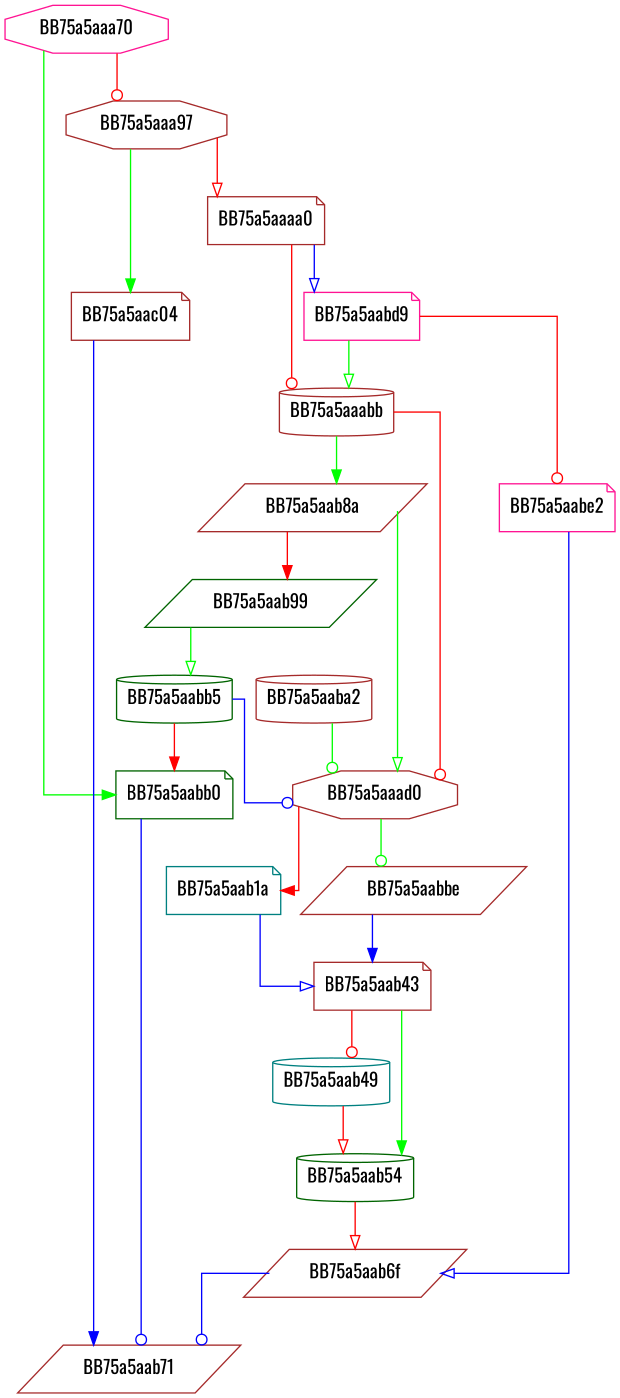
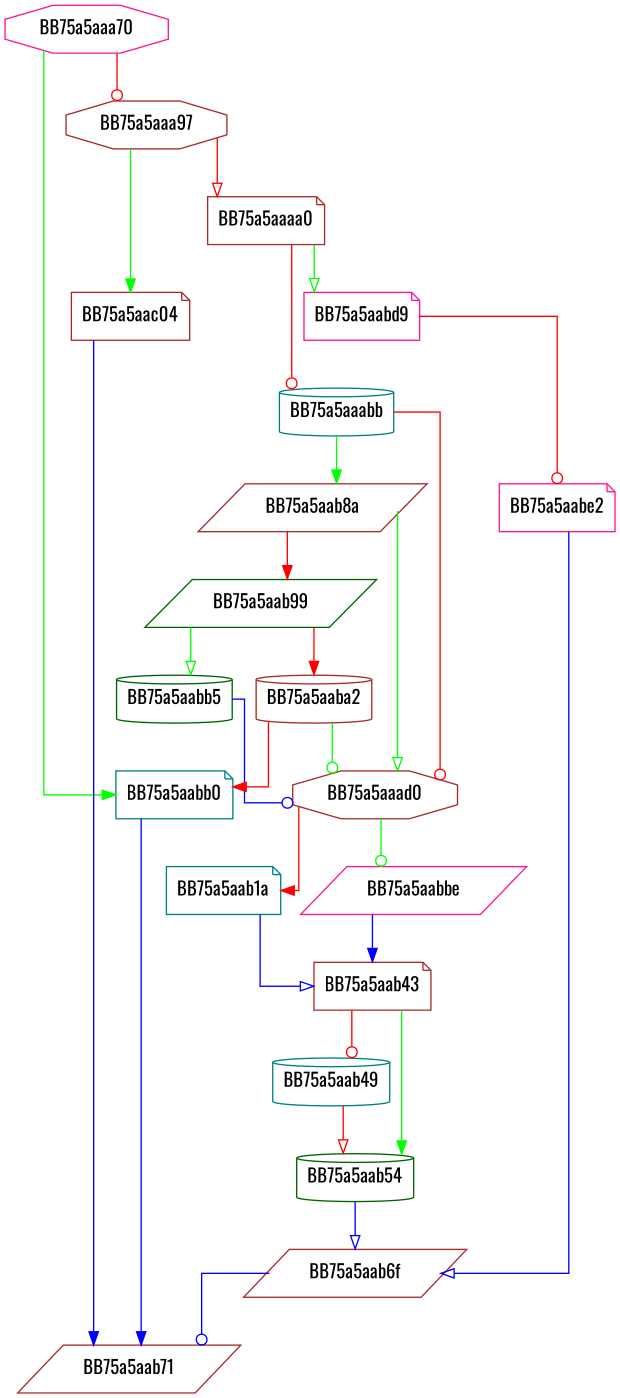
edge "BB75a5aaaa0" -> "BB75a5aabd9": color blue -> green
edge "BB75a5aabd9" -> "BB75a5aaabb": removed
node "BB75a5aaabb": color brown -> teal
edge "BB75a5aab99" -> "BB75a5aaba2": added
edge "BB75a5aabb5" -> "BB75a5aabb0": now "BB75a5aaba2" -> "BB75a5aabb0"
node "BB75a5aabb0": color darkgreen -> teal
node "BB75a5aabbe": color brown -> deeppink
edge "BB75a5aabb0" -> "BB75a5aab71": arrowhead odot -> normal
edge "BB75a5aab54" -> "BB75a5aab6f": color red -> blue
